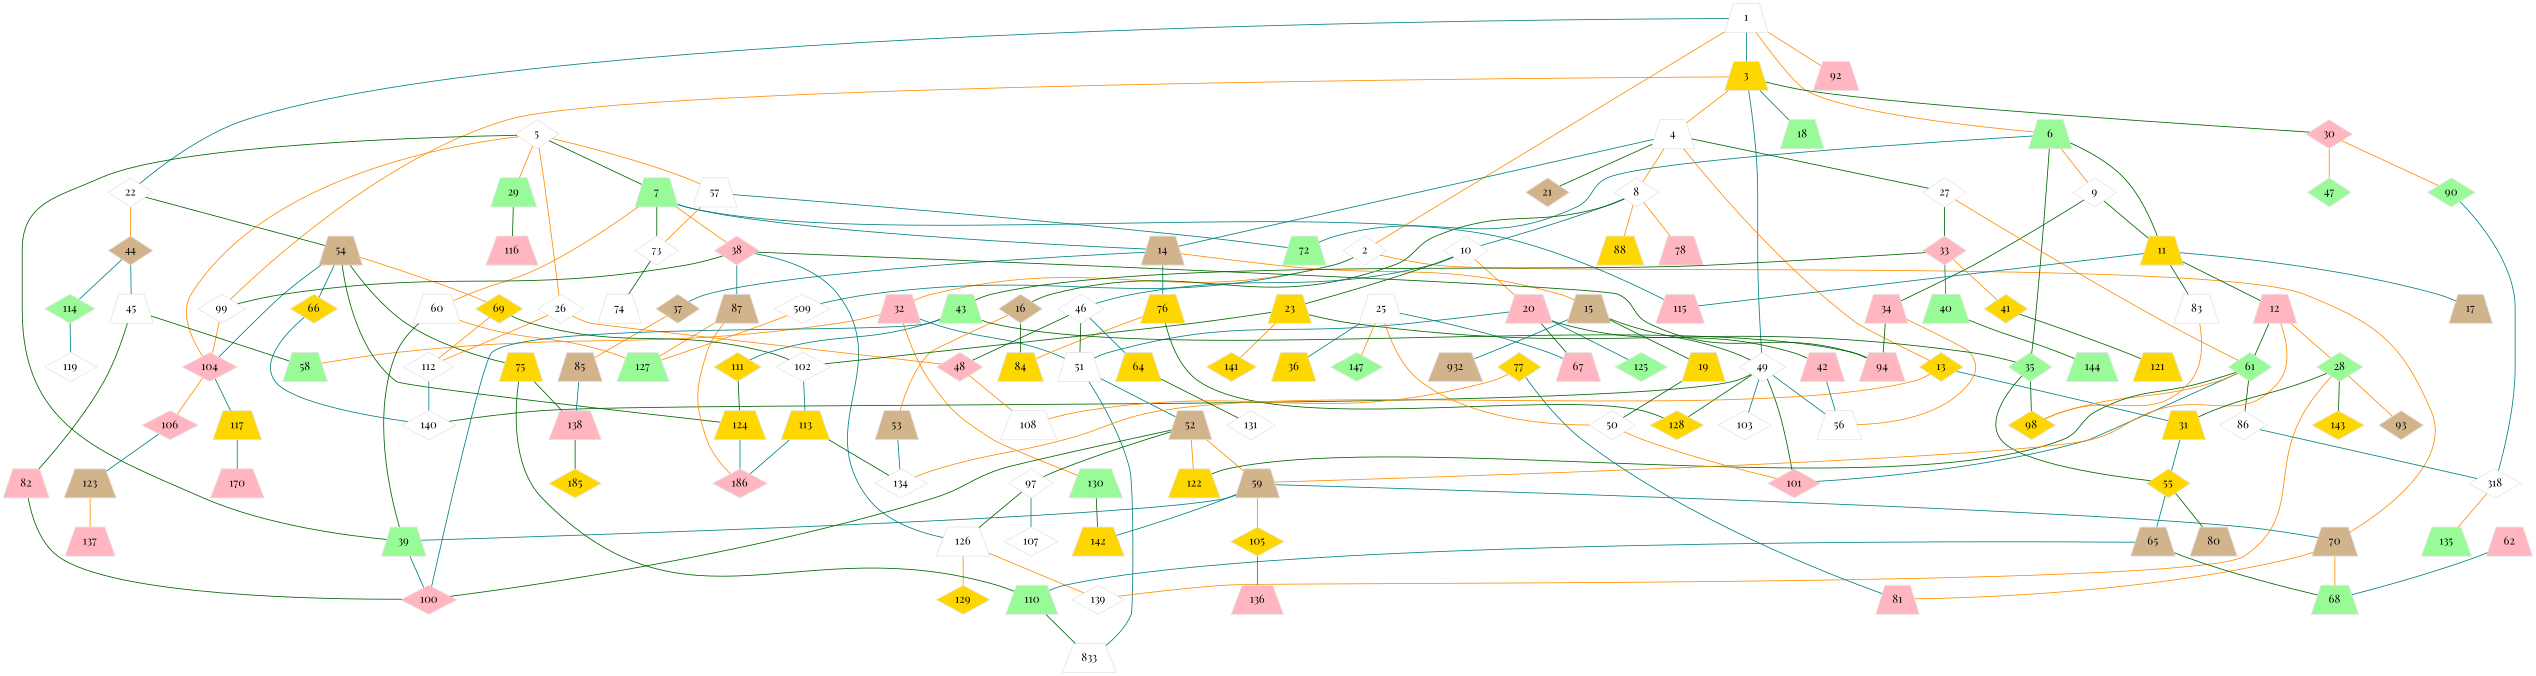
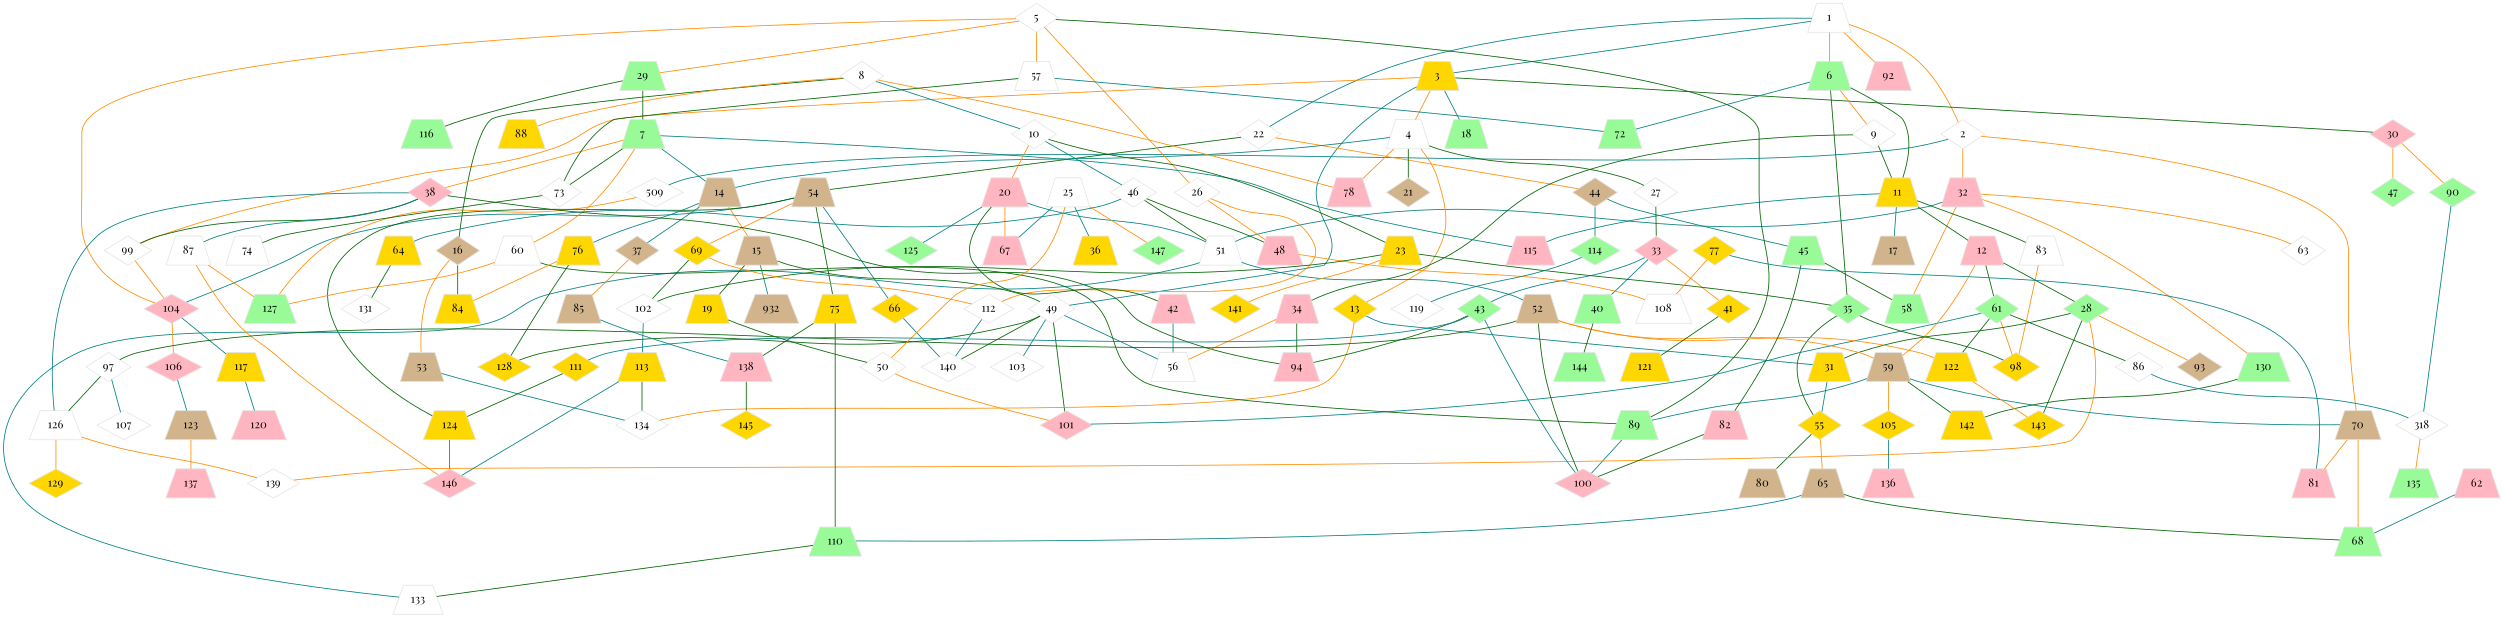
edge "5" -- "7": now "29" -- "7"
edge "4" -- "8": now "4" -- "78"
edge "57" -- "73": color darkorange -> darkgreen
node "116": fillcolor lightpink -> palegreen
node "63": added
edge "33" -- "43": color darkgreen -> teal
edge "27" -- "61": removed
node "45": fillcolor white -> palegreen
node "87": fillcolor tan -> white
node "43": shape trapezium -> diamond
edge "12" -- "28": color darkorange -> darkgreen
edge "20" -- "67": color darkgreen -> darkorange
node "48": shape diamond -> trapezium
edge "122" -- "143": added
node "170": label "170" -> "120"
node "185": label "185" -> "145"
node "186": label "186" -> "146"
edge "55" -- "65": color teal -> darkorange
edge "59" -- "142": color teal -> darkgreen
node "39": label "39" -> "89"
node "833": label "833" -> "133"
